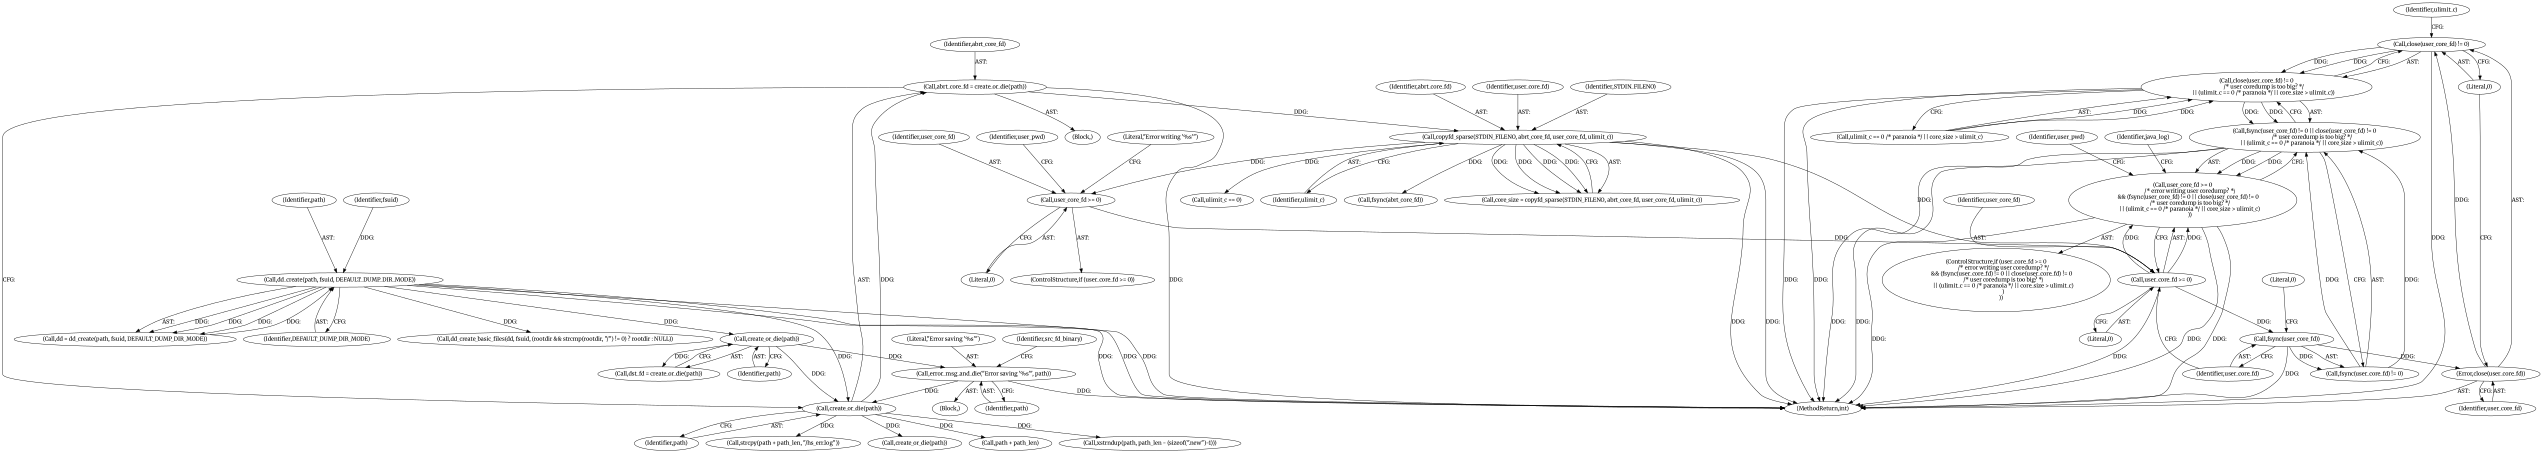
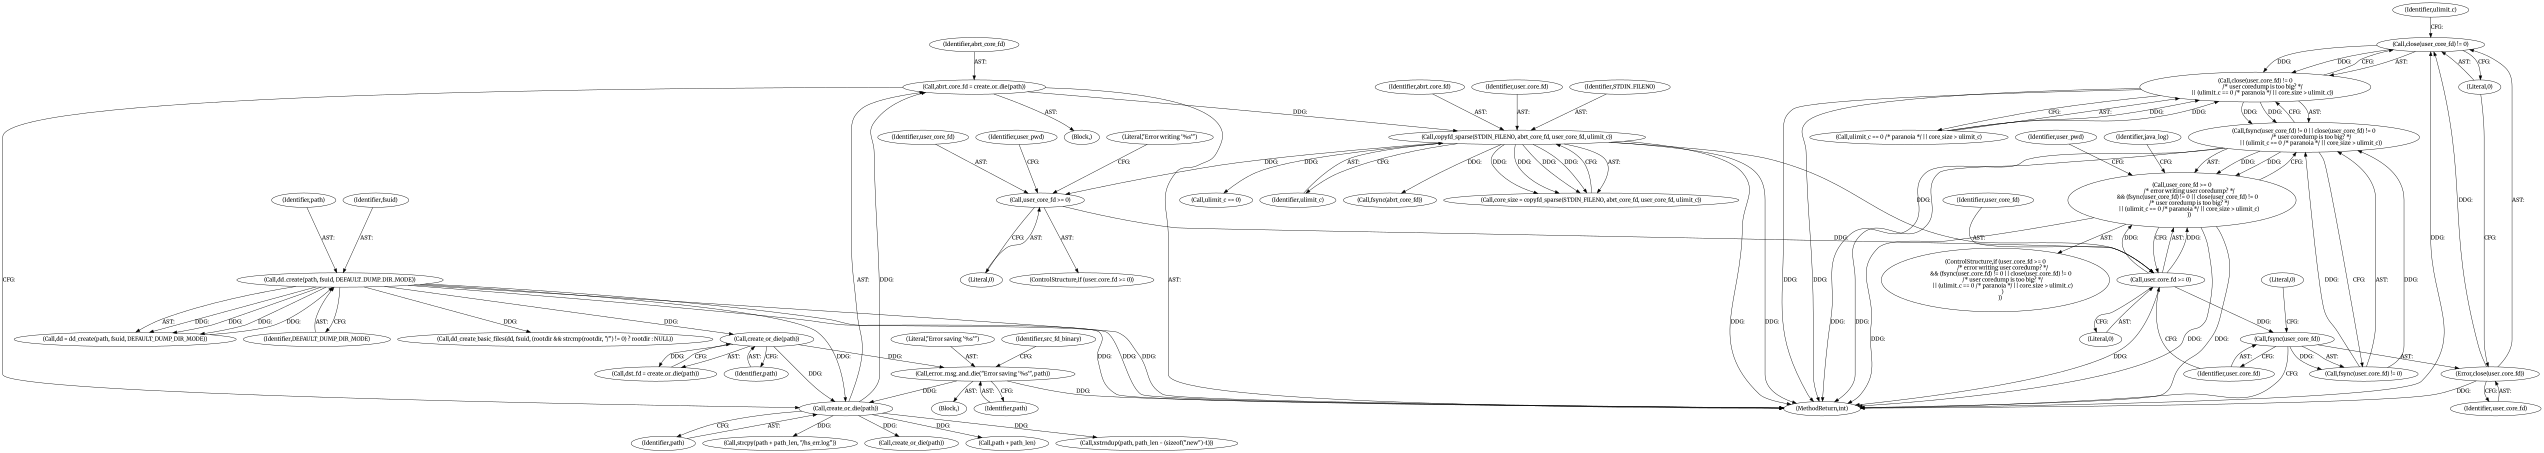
edge "(Identifier,fsuid)" -> "(Call,dd_create(path, fsuid, DEFAULT_DUMP_DIR_MODE))": label "DDG: " -> "AST: "
edge "(Call,abrt_core_fd = create_or_die(path))" -> "(MethodReturn,int)": label "DDG: " -> "AST: "
edge "(Call,fsync(user_core_fd))" -> "(Error,close(user_core_fd))": label "DDG: " -> "AST: "
edge "(Call,fsync(user_core_fd))" -> "(MethodReturn,int)": label "DDG: " -> "CFG: "
edge "(Error,close(user_core_fd))" -> "(MethodReturn,int)": label "AST: " -> "DDG: "
edge "(Call,close(user_core_fd) != 0)" -> "(MethodReturn,int)": reversed
